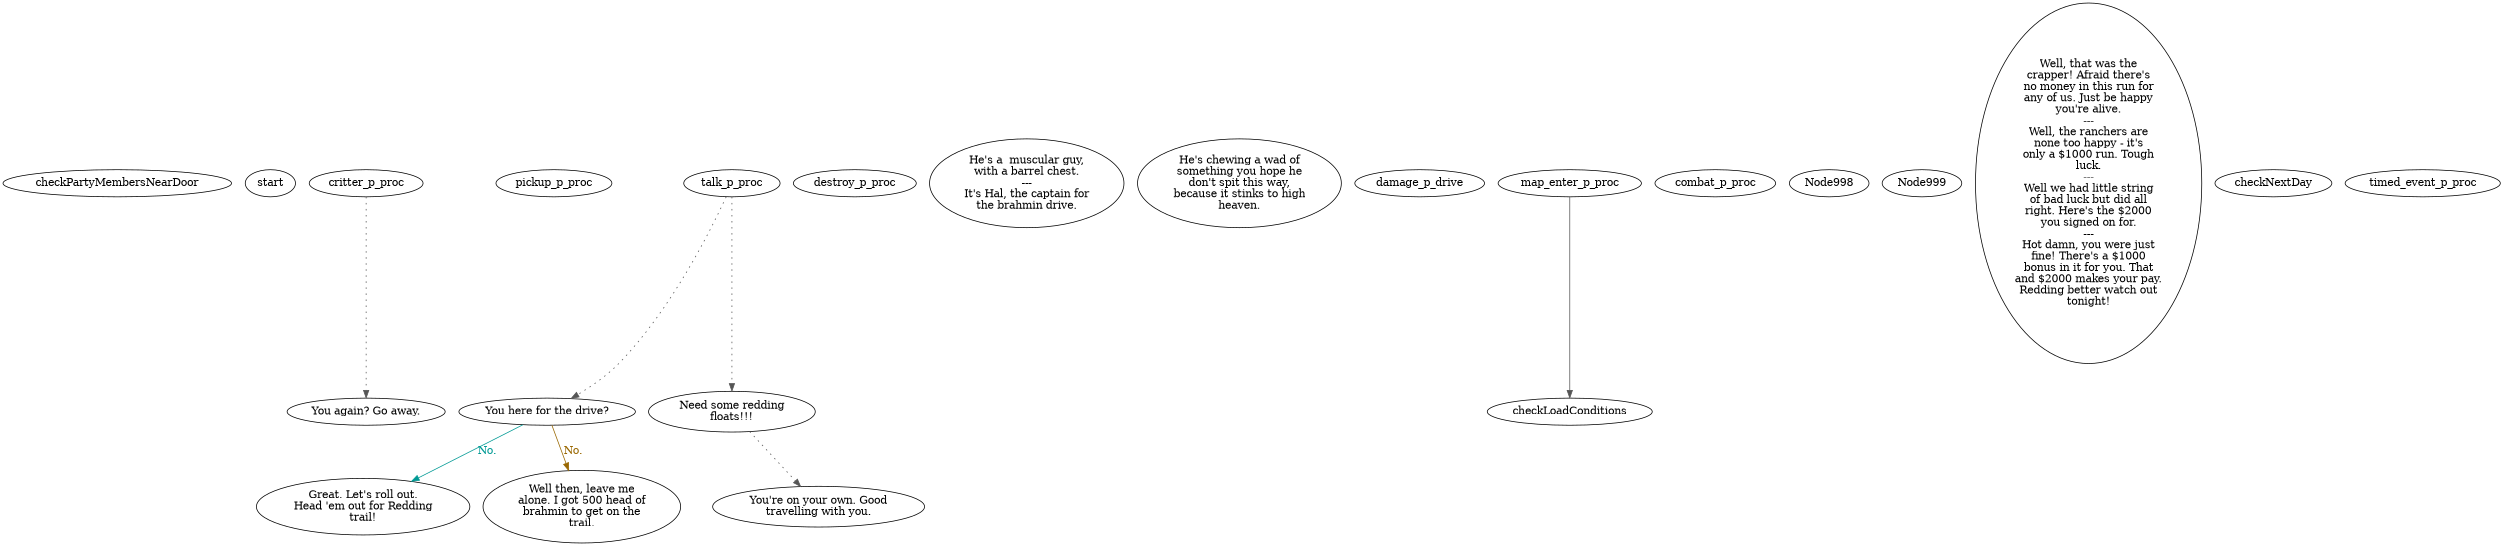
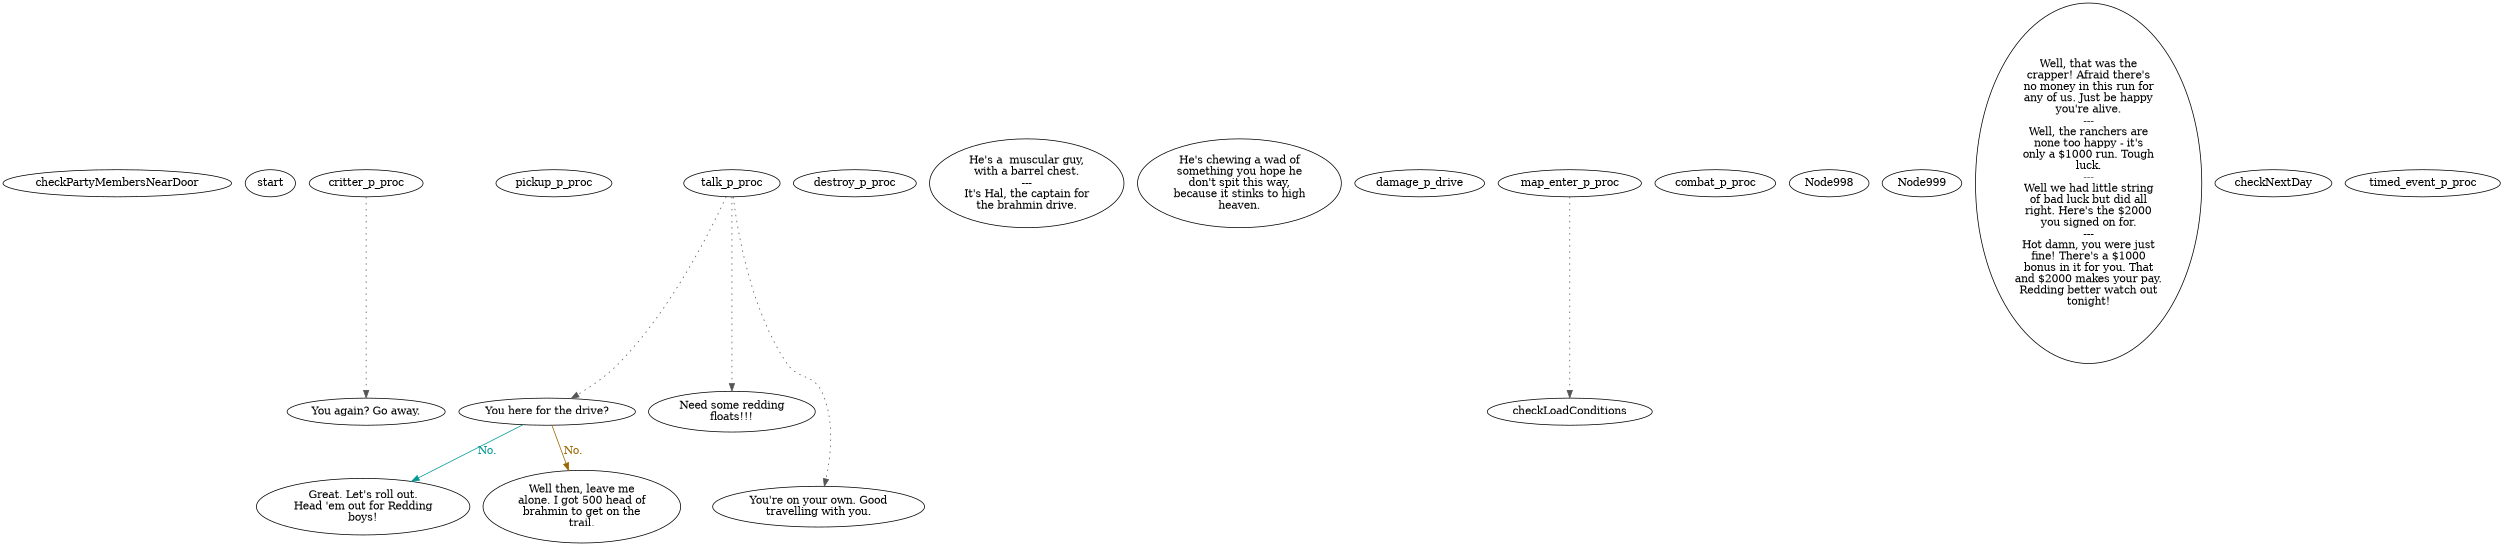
edge "map_enter_p_proc" -> "checkLoadConditions": style solid -> dotted
edge "Need some redding floats!!!" -> "You're on your own. Good travelling with you.": now "talk_p_proc" -> "You're on your own. Good travelling with you."
node "Great. Let's roll out. Head 'em out for Redding trail!": label "Great. Let's roll out. Head 'em out for Redding trail!" -> "Great. Let's roll out. Head 'em out for Redding boys!"
